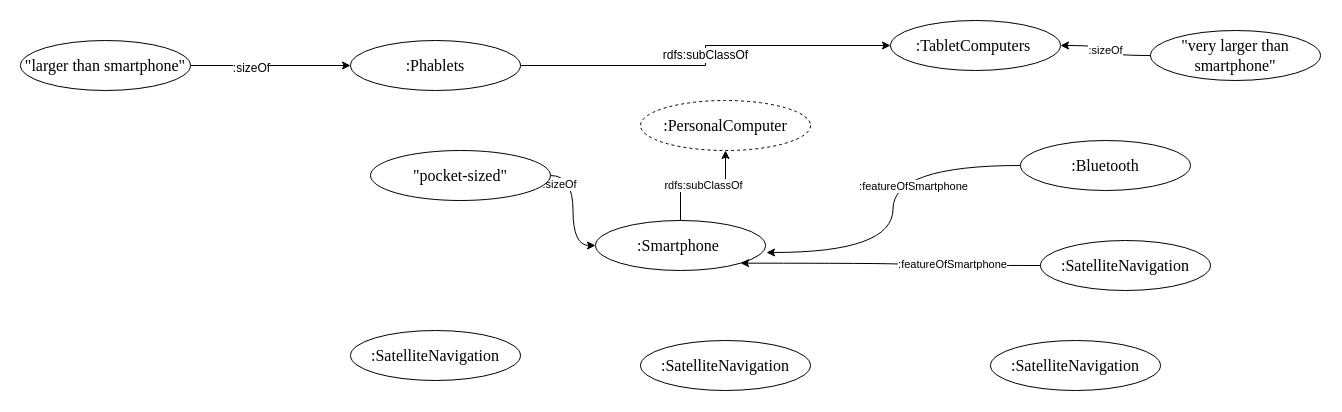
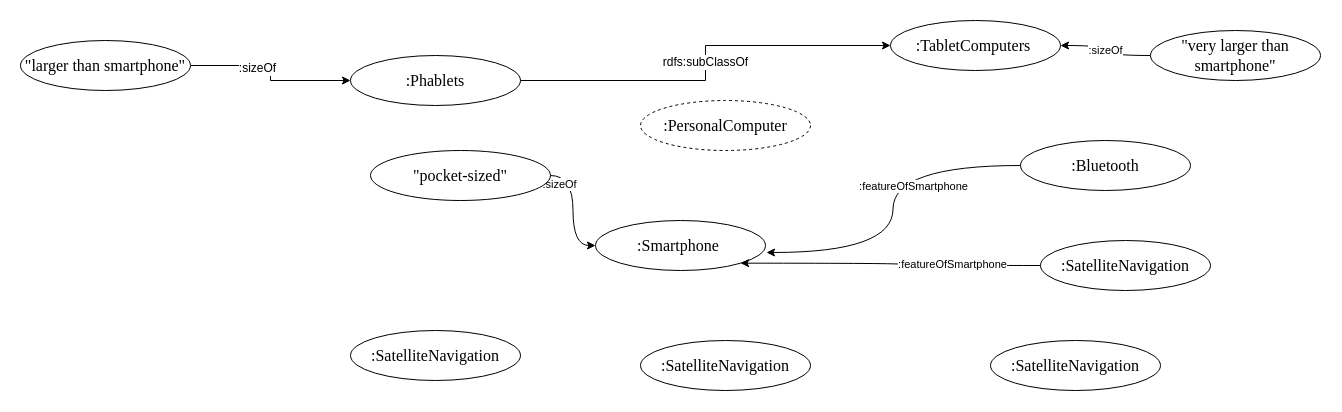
node ":Phablets": moved (436, 66) -> (436, 81)
edge ":Smartphone" -> ":PersonalComputer": removed, label "rdfs:subClassOf"
